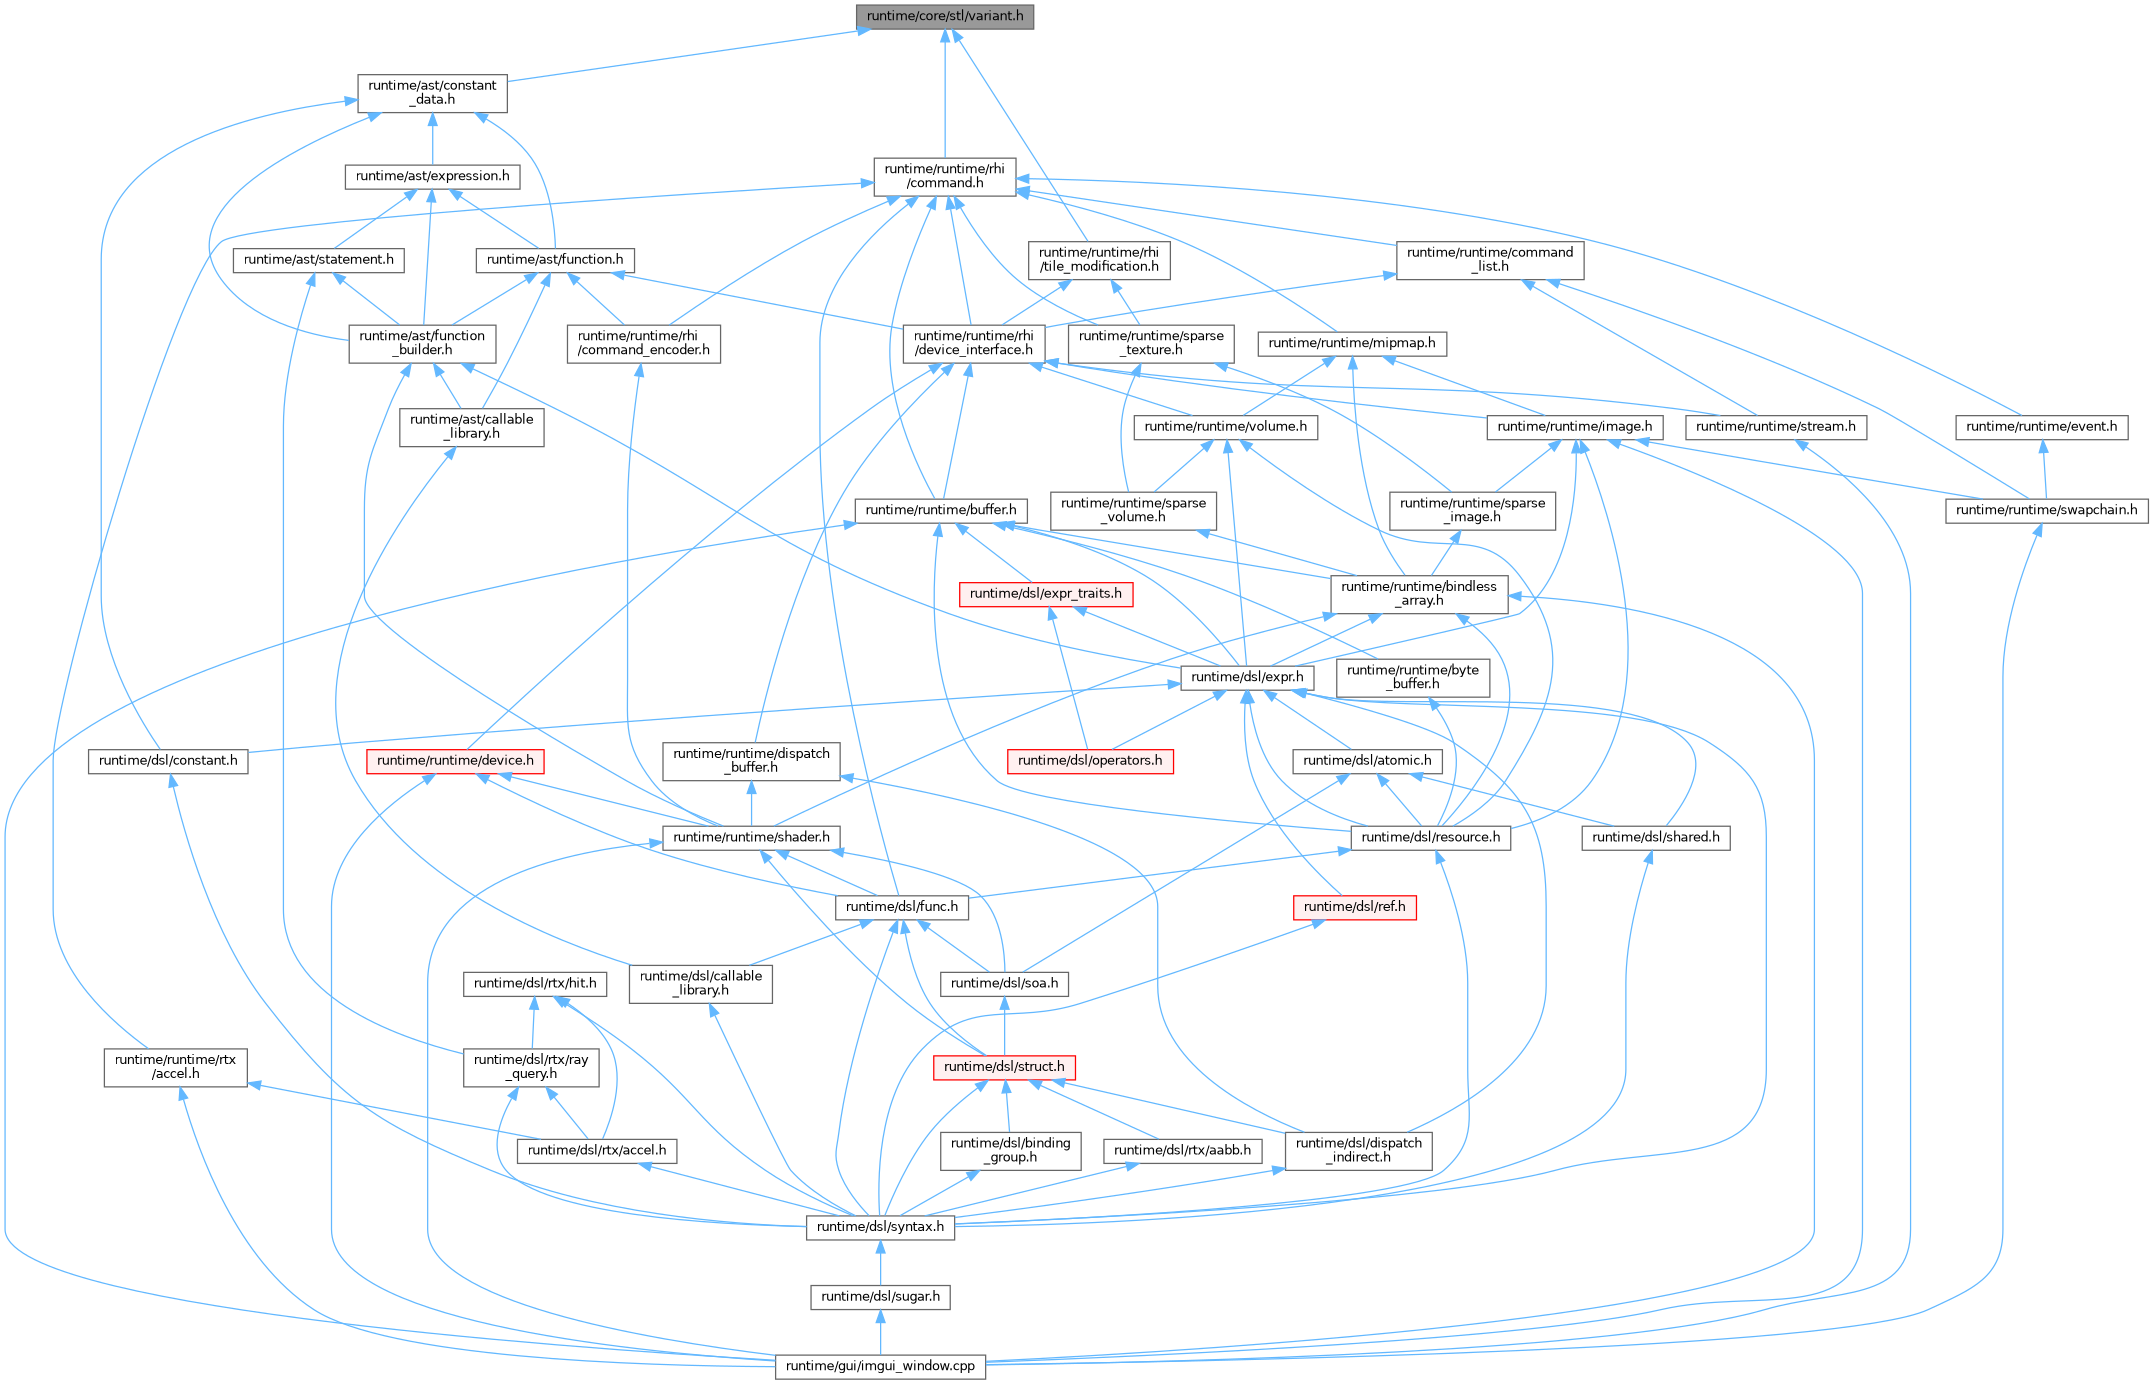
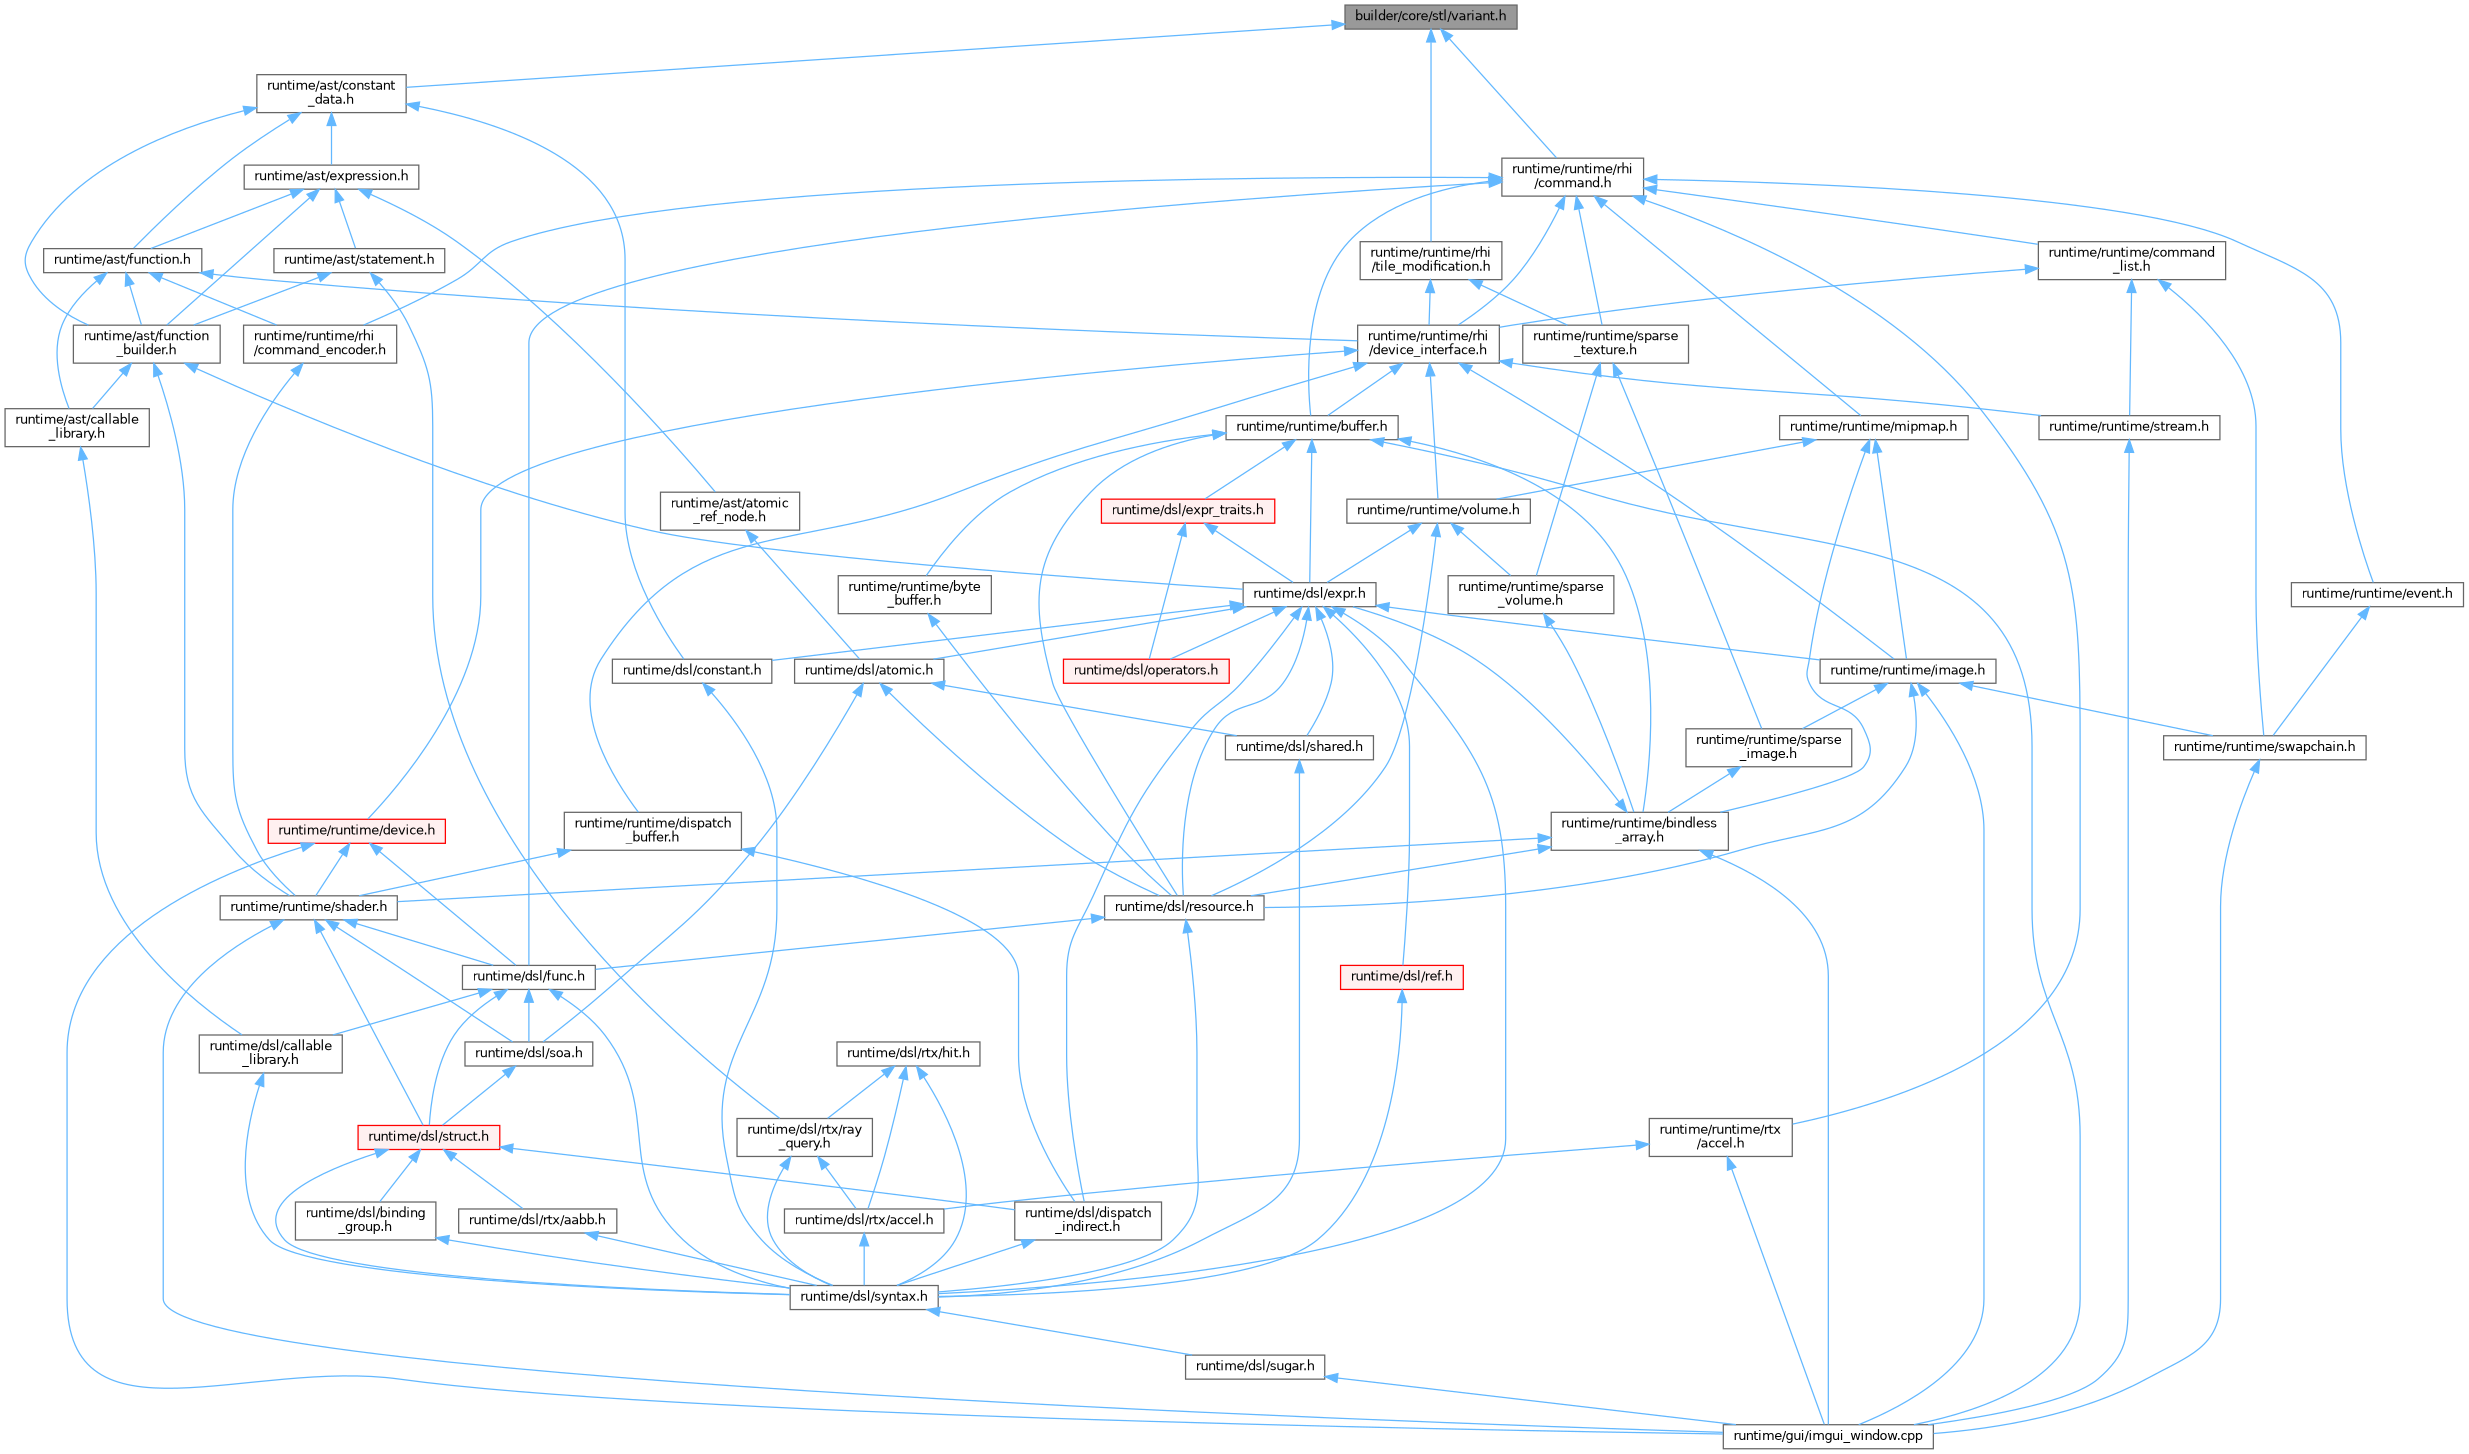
node "runtime/core/stl/variant.h": label "runtime/core/stl/variant.h" -> "builder/core/stl/variant.h"
node "runtime/ast/atomic _ref_node.h": added
edge "runtime/dsl/expr.h" -> "runtime/runtime/image.h": reversed
